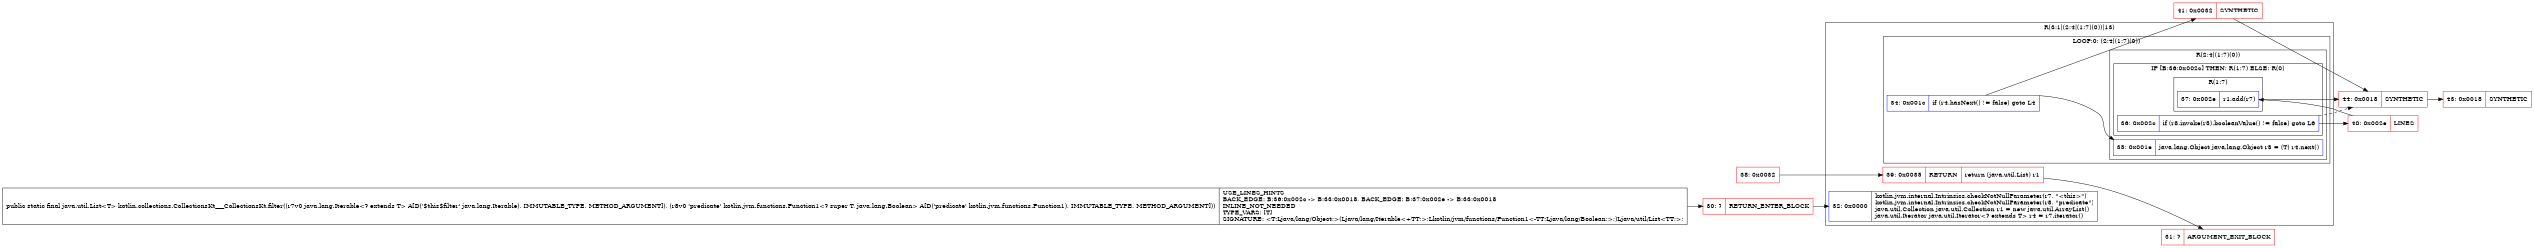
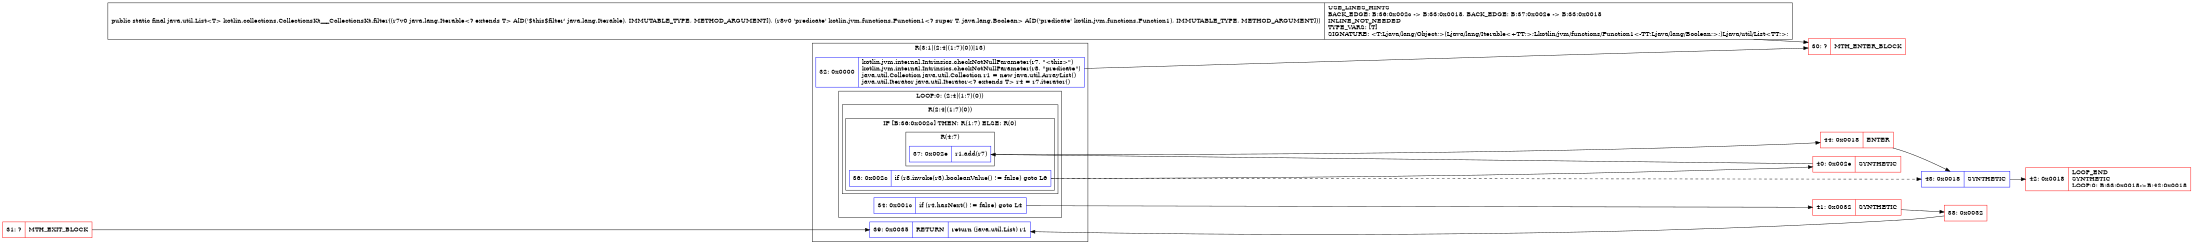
edge "41: 0x0032" -> "44: 0x0018": now "41: 0x0032" -> "38: 0x0032"
cluster "R(1:7)": label "R(1:7)" -> "R(4:7)"
node "44: 0x0018": text "SYNTHETIC" -> "ENTER"
node "43: 0x0018": color red -> blue
edge "36: 0x002c" -> "44: 0x0018": now "36: 0x002c" -> "43: 0x0018"
node "40: 0x002e": text "LINES" -> "SYNTHETIC"
node "35: 0x001e": removed
node "39: 0x0035": color red -> blue
node "42: 0x0018": added
edge "39: 0x0035" -> "31: ?": reversed
node "30: ?": text "RETURN_ENTER_BLOCK" -> "MTH_ENTER_BLOCK"
edge "30: ?" -> "32: 0x0000": reversed
node "31: ?": text "ARGUMENT_EXIT_BLOCK" -> "MTH_EXIT_BLOCK"
